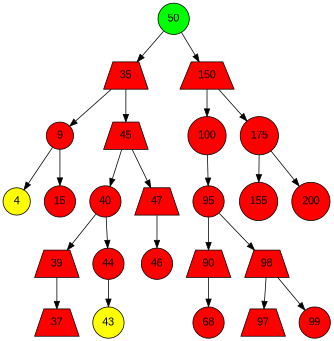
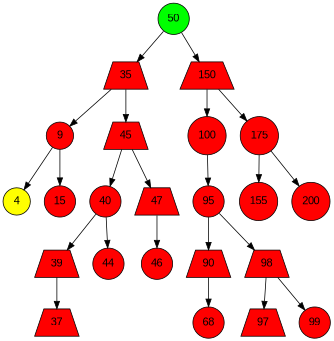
node "43": removed
